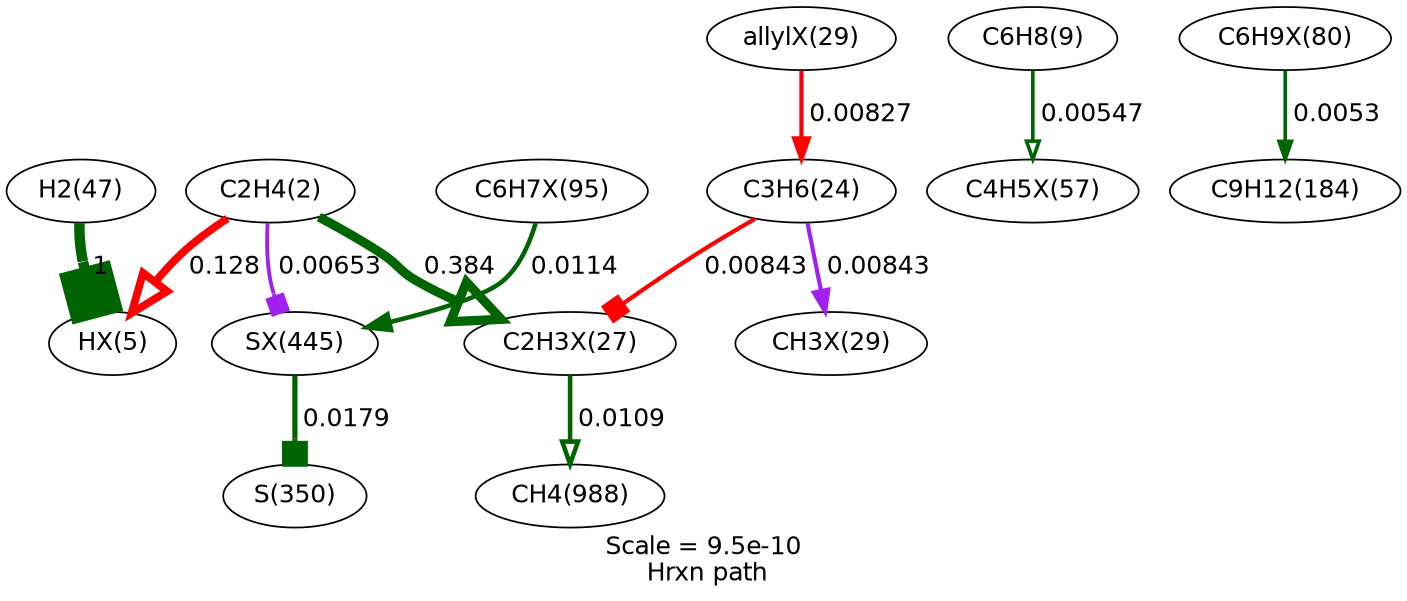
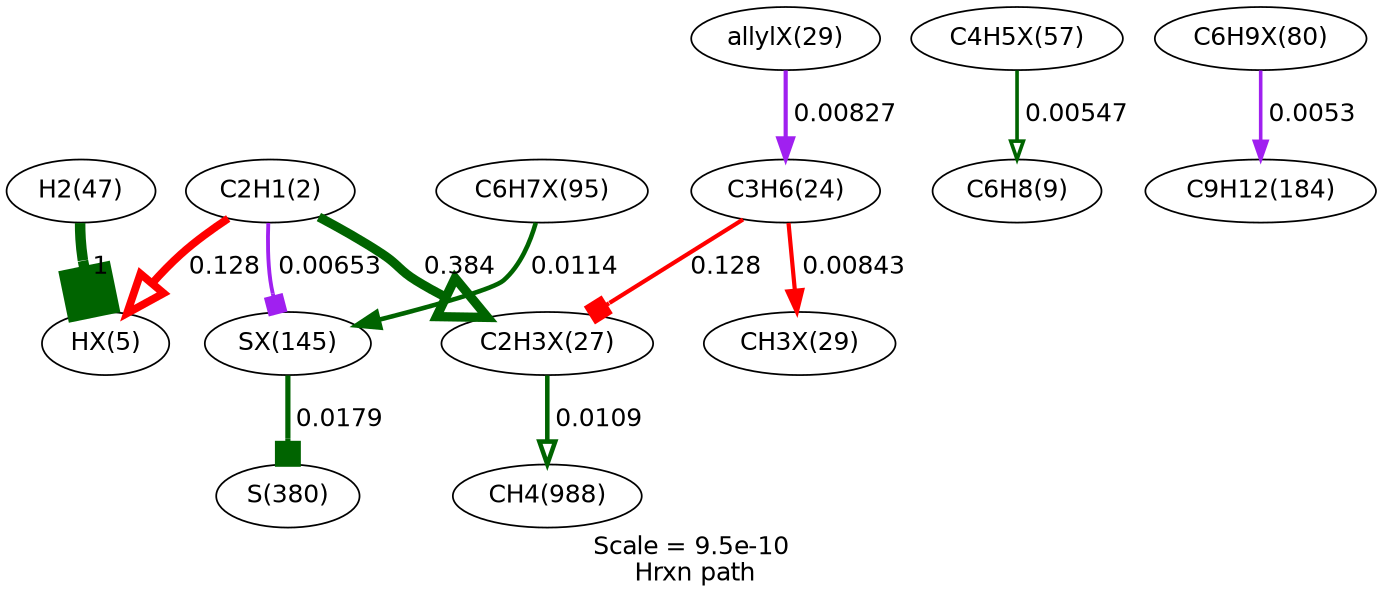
edge "allylX(29)" -> "C3H6(24)": color red -> purple
edge "C6H8(9)" -> "C4H5X(57)": reversed
edge "C6H9X(80)" -> "C9H12(184)": color darkgreen -> purple
node "C2H4(2)": label "C2H4(2)" -> "C2H1(2)"
edge "C3H6(24)" -> "CH3X(29)": color purple -> red
edge "C3H6(24)" -> "C2H3X(27)": label " 0.00843" -> " 0.128"
node "SX(445)": label "SX(445)" -> "SX(145)"
node "S(350)": label "S(350)" -> "S(380)"
